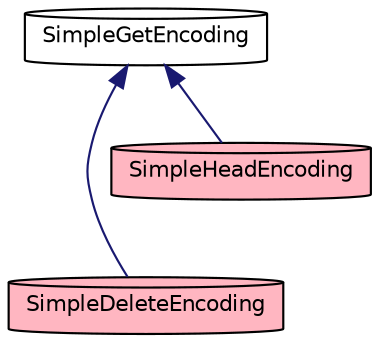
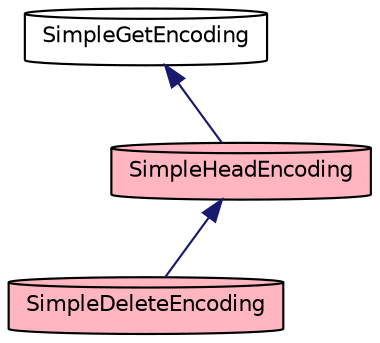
edge "SimpleDeleteEncoding" -> "SimpleGetEncoding": now "SimpleDeleteEncoding" -> "SimpleHeadEncoding"
